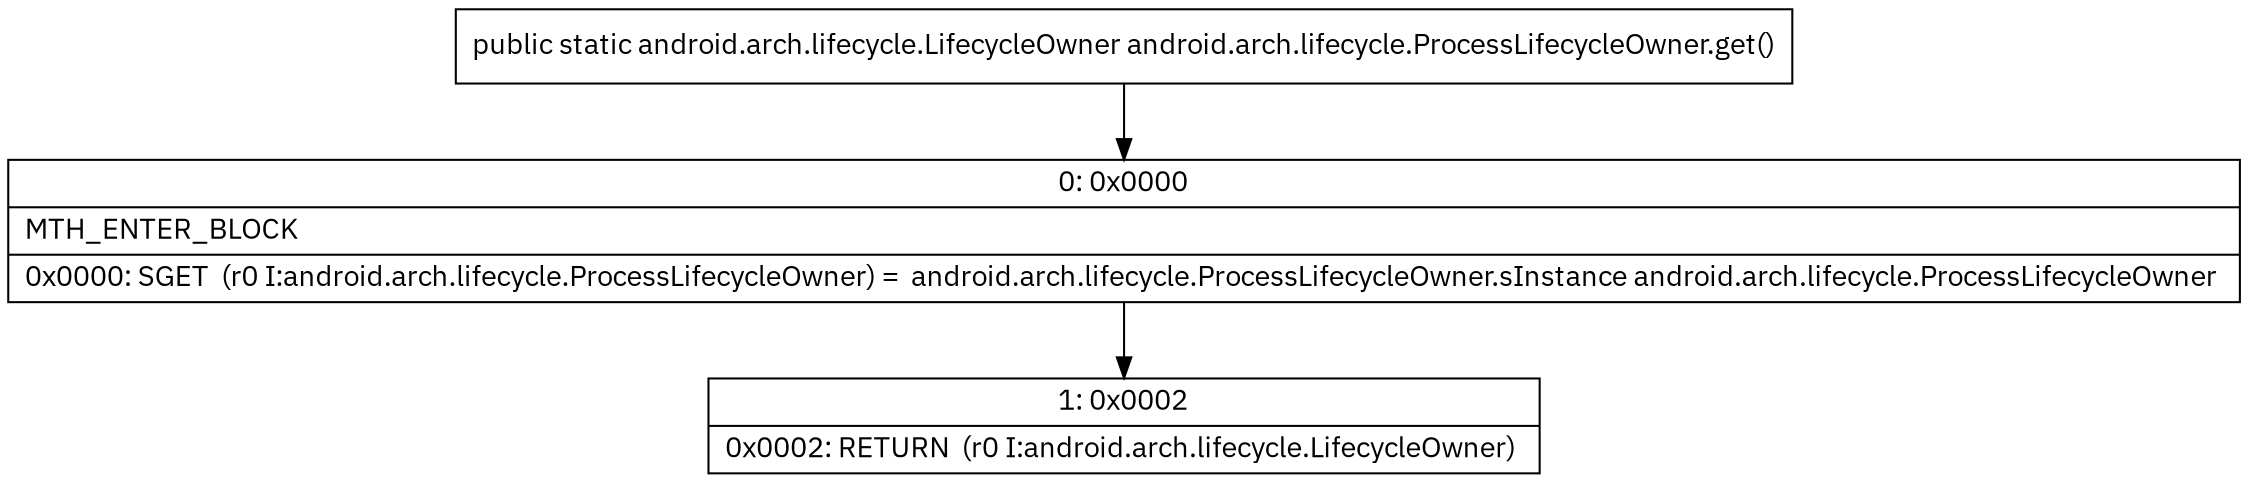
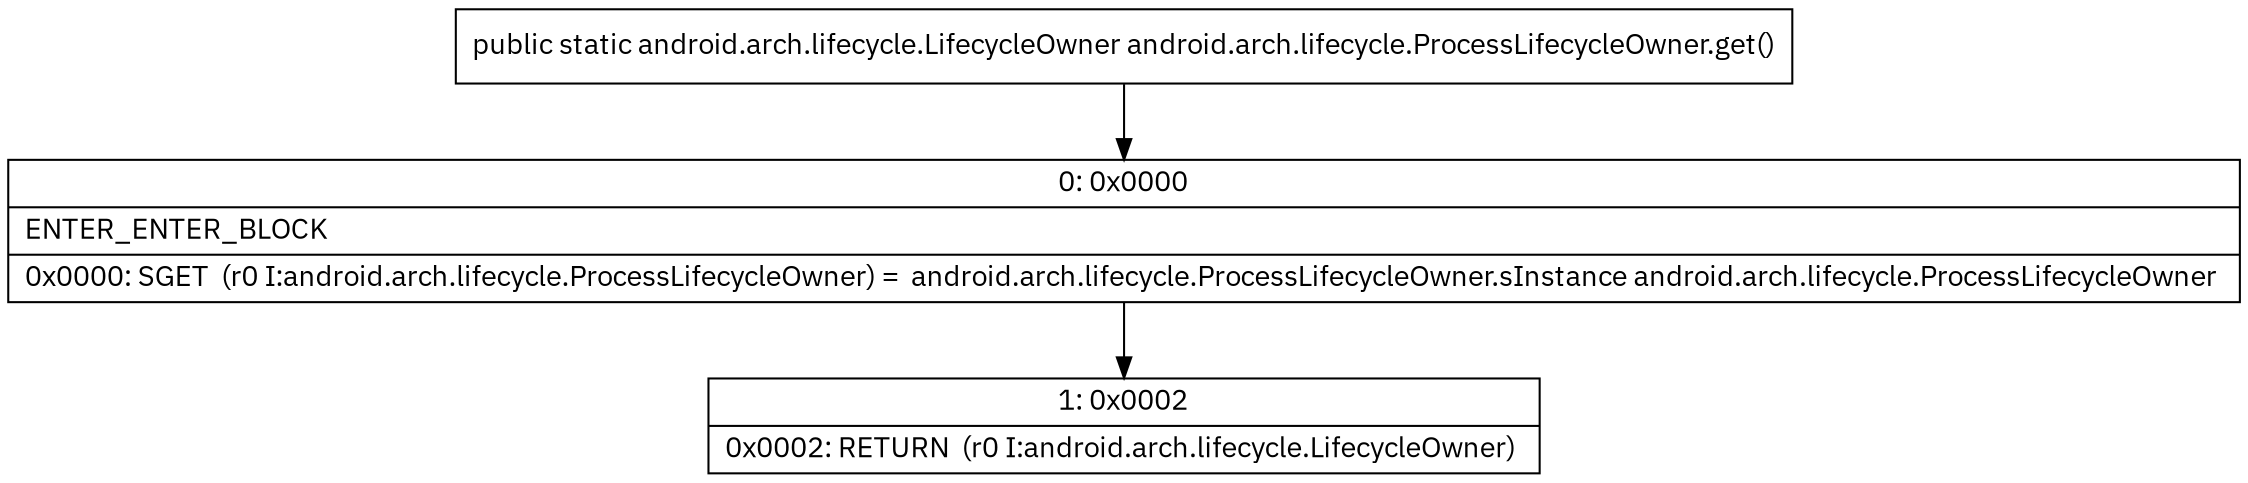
node "0: 0x0000": text "MTH_ENTER_BLOCK" -> "ENTER_ENTER_BLOCK"
